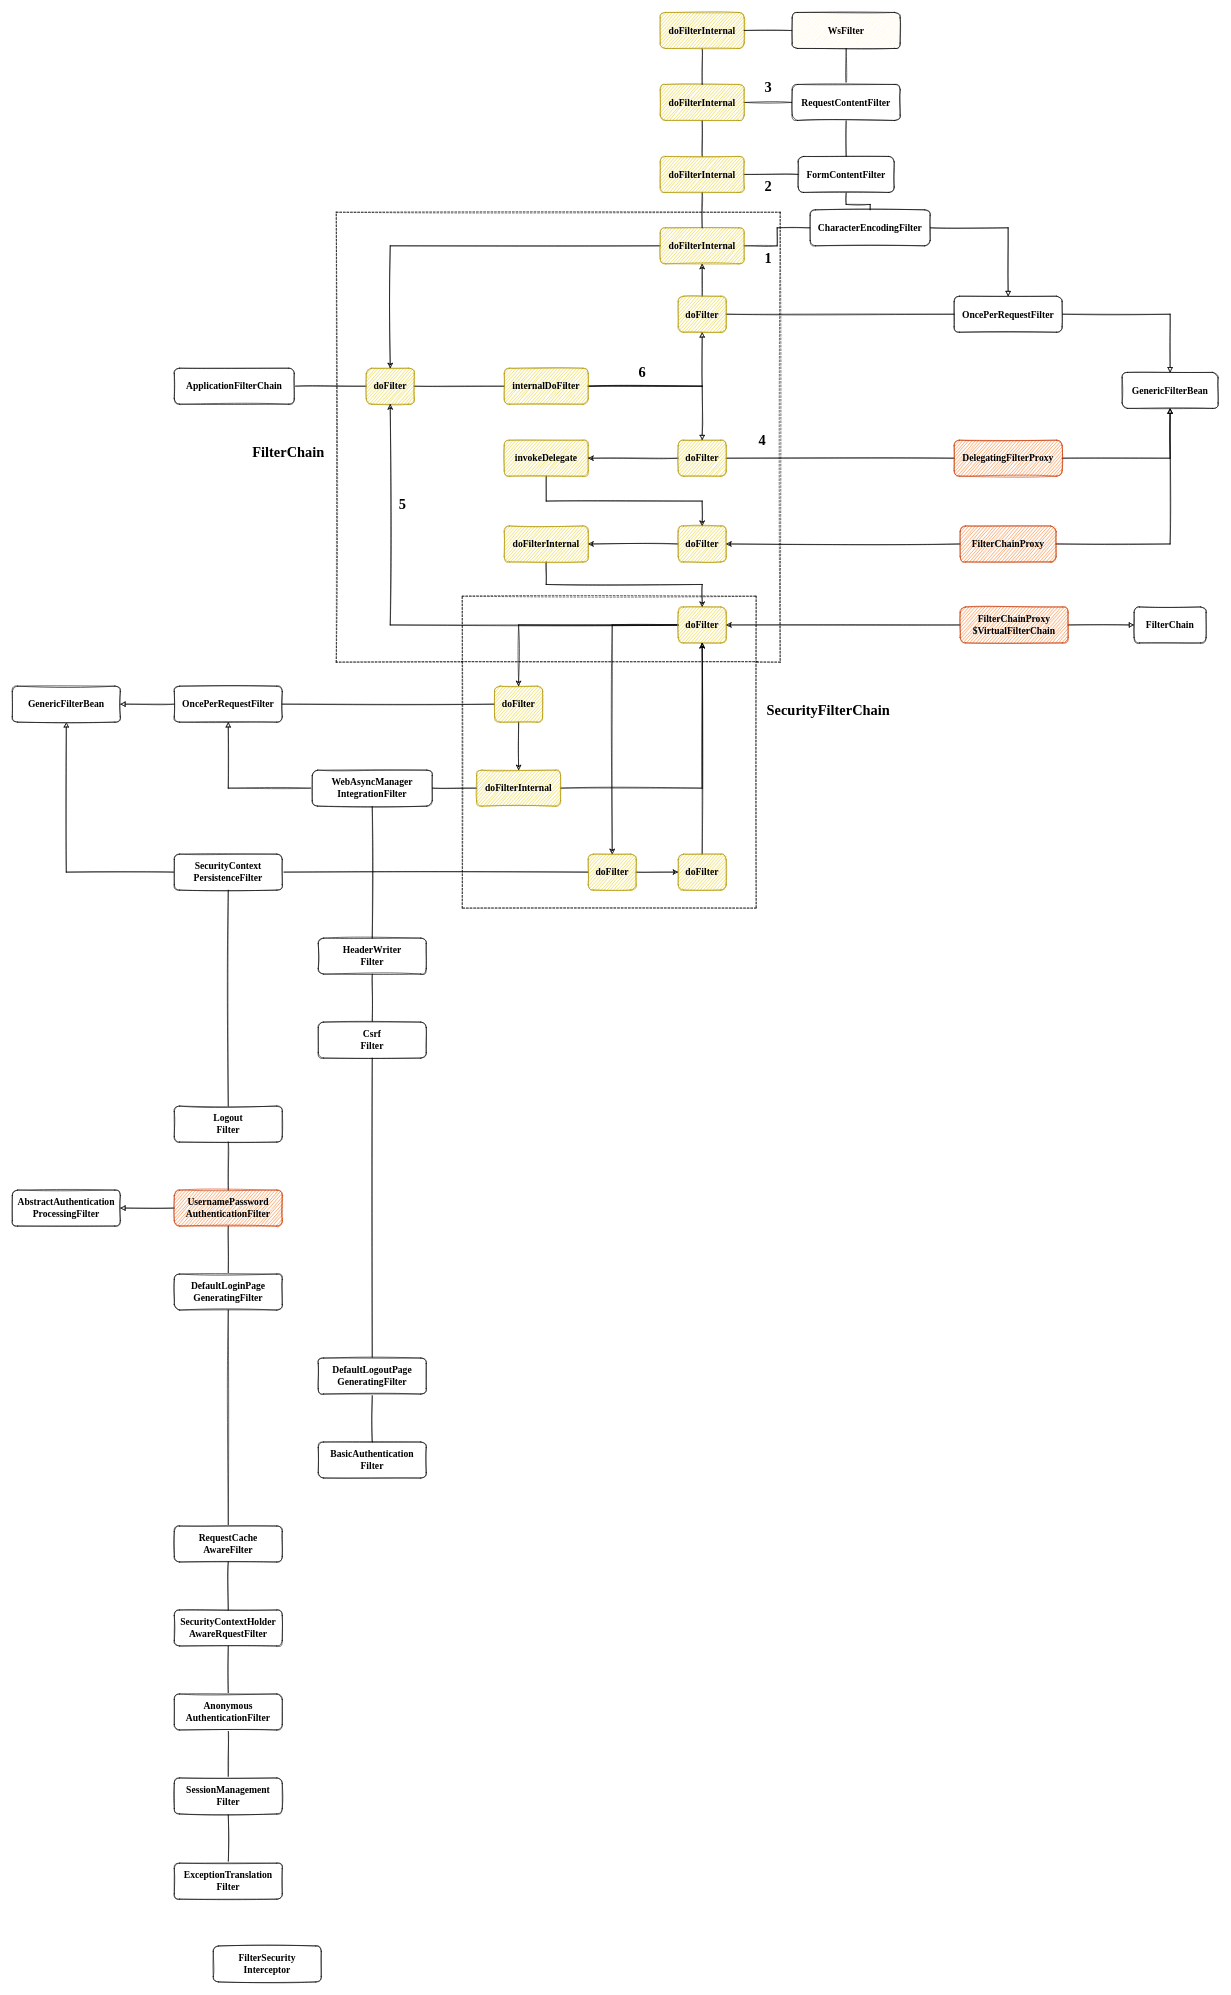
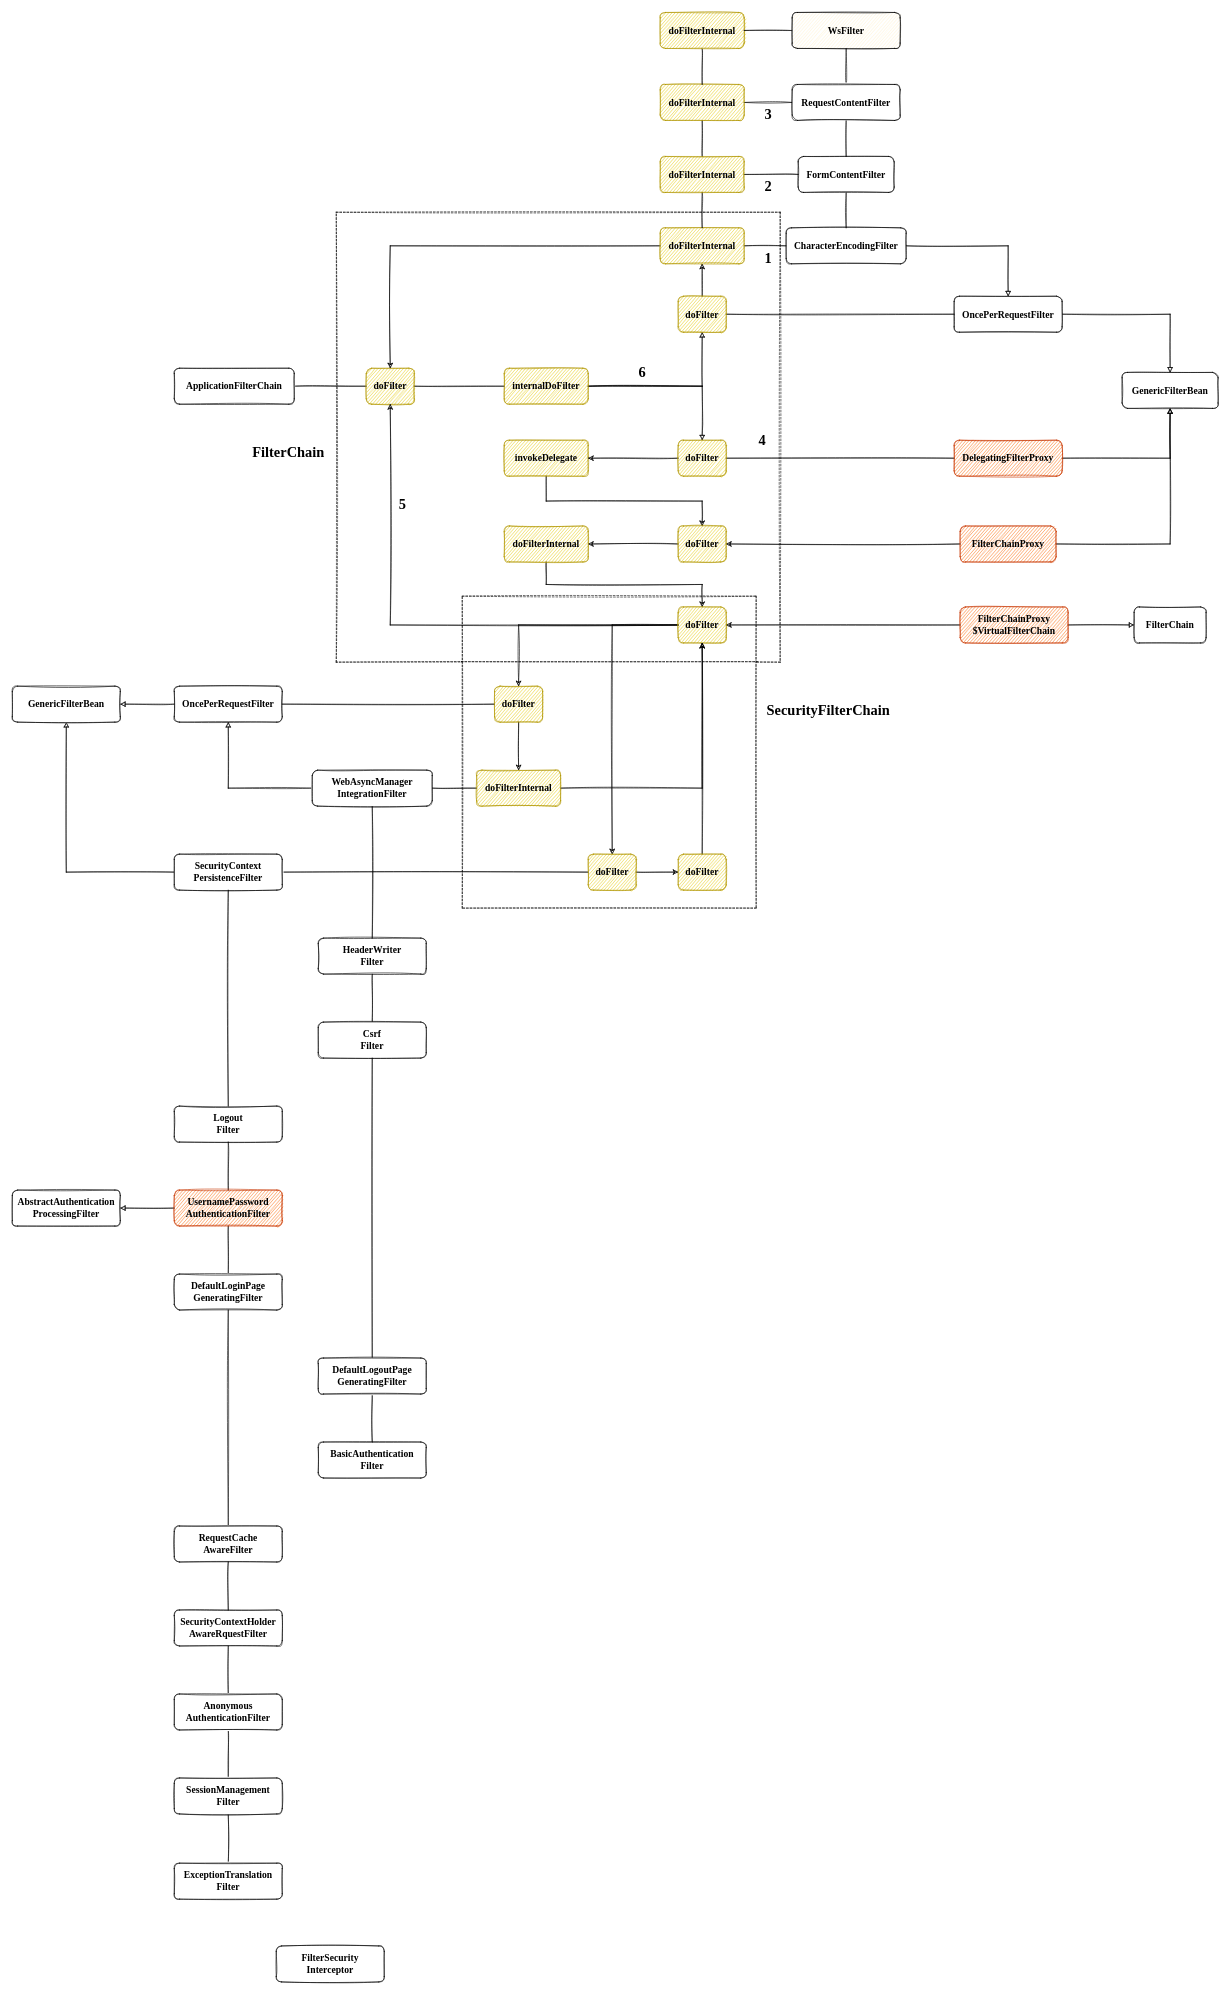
node "3": moved (768, 87) -> (768, 114)
node "CharacterEncodingFilter": moved (870, 228) -> (846, 246)
node "FilterSecurity Interceptor": moved (267, 1964) -> (330, 1964)
